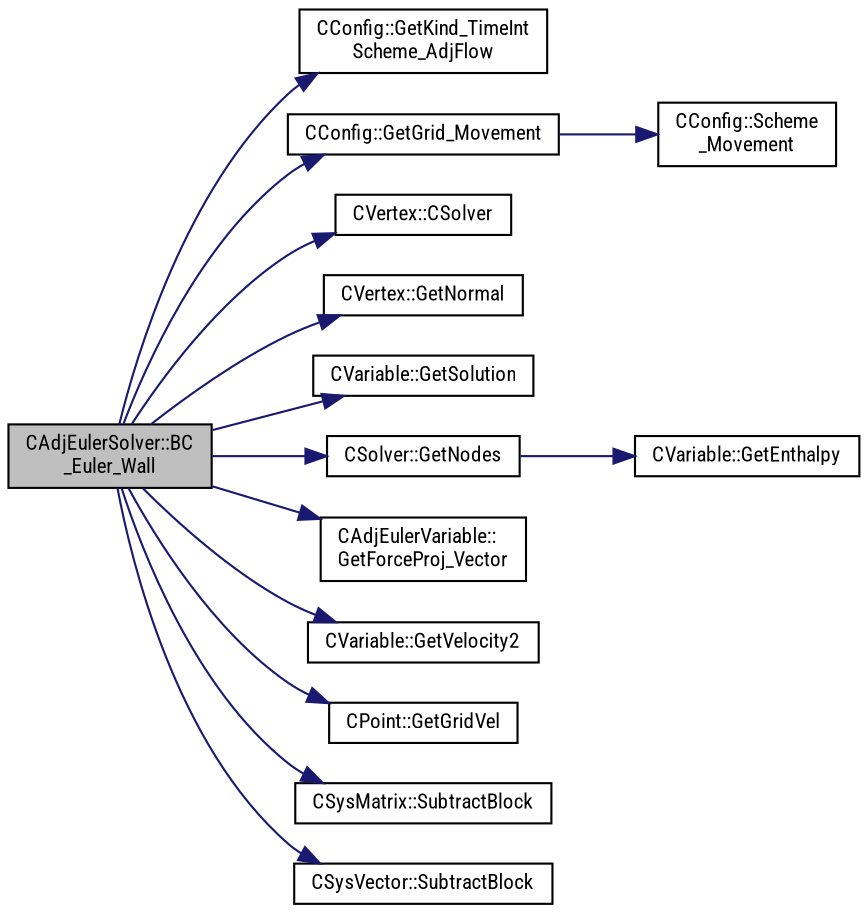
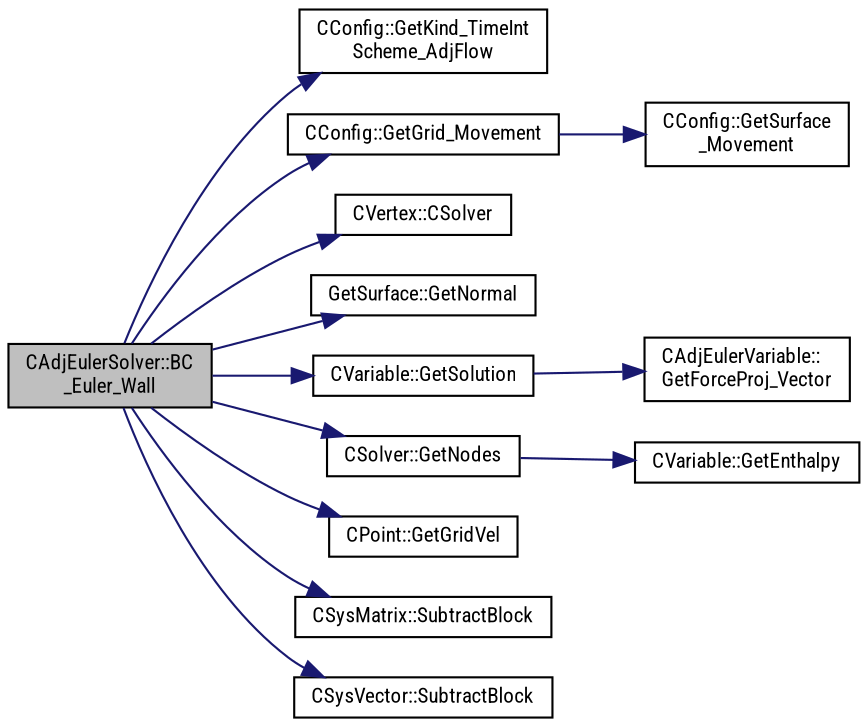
node "CConfig::Scheme _Movement": label "CConfig::Scheme _Movement" -> "CConfig::GetSurface _Movement"
node "CVertex::GetNormal": label "CVertex::GetNormal" -> "GetSurface::GetNormal"
edge "CAdjEulerSolver::BC _Euler_Wall" -> "CAdjEulerVariable:: GetForceProj_Vector": now "CVariable::GetSolution" -> "CAdjEulerVariable:: GetForceProj_Vector"
node "CVariable::GetVelocity2": removed
